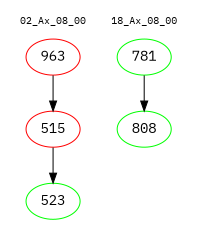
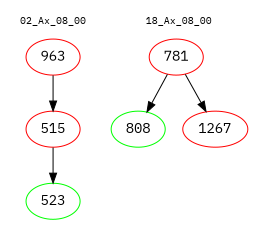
node "781": color green -> red
node "1267": added
